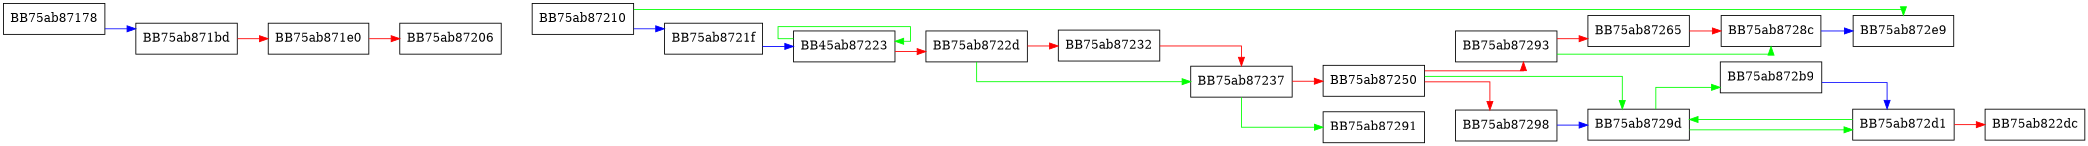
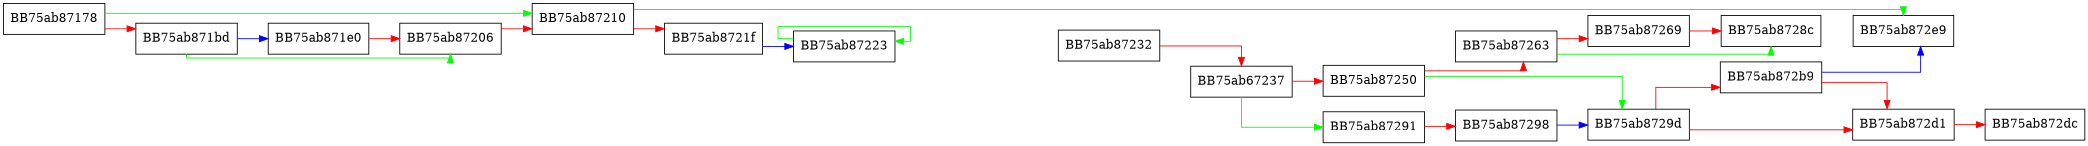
edge "BB75ab87178" -> "BB75ab87210": added
edge "BB75ab87178" -> "BB75ab871bd": color blue -> red
edge "BB75ab87206" -> "BB75ab87210": added
edge "BB75ab87210" -> "BB75ab8721f": color blue -> red
node "BB75ab87265": label "BB75ab87265" -> "BB75ab87269"
edge "BB75ab8728c" -> "BB75ab872e9": now "BB75ab872b9" -> "BB75ab872e9"
edge "BB75ab871bd" -> "BB75ab871e0": color red -> blue
node "BB45ab87223": label "BB45ab87223" -> "BB75ab87223"
node "BB75ab8722d": removed
node "BB75ab87293": label "BB75ab87293" -> "BB75ab87263"
edge "BB75ab871bd" -> "BB75ab87206": added
node "BB75ab87237": label "BB75ab87237" -> "BB75ab67237"
edge "BB75ab87250" -> "BB75ab87298": now "BB75ab87291" -> "BB75ab87298"
edge "BB75ab872b9" -> "BB75ab872d1": color blue -> red
edge "BB75ab8729d" -> "BB75ab872b9": color green -> red
edge "BB75ab872d1" -> "BB75ab8729d": removed
node "BB75ab822dc": label "BB75ab822dc" -> "BB75ab872dc"
edge "BB75ab8729d" -> "BB75ab872d1": color green -> red
